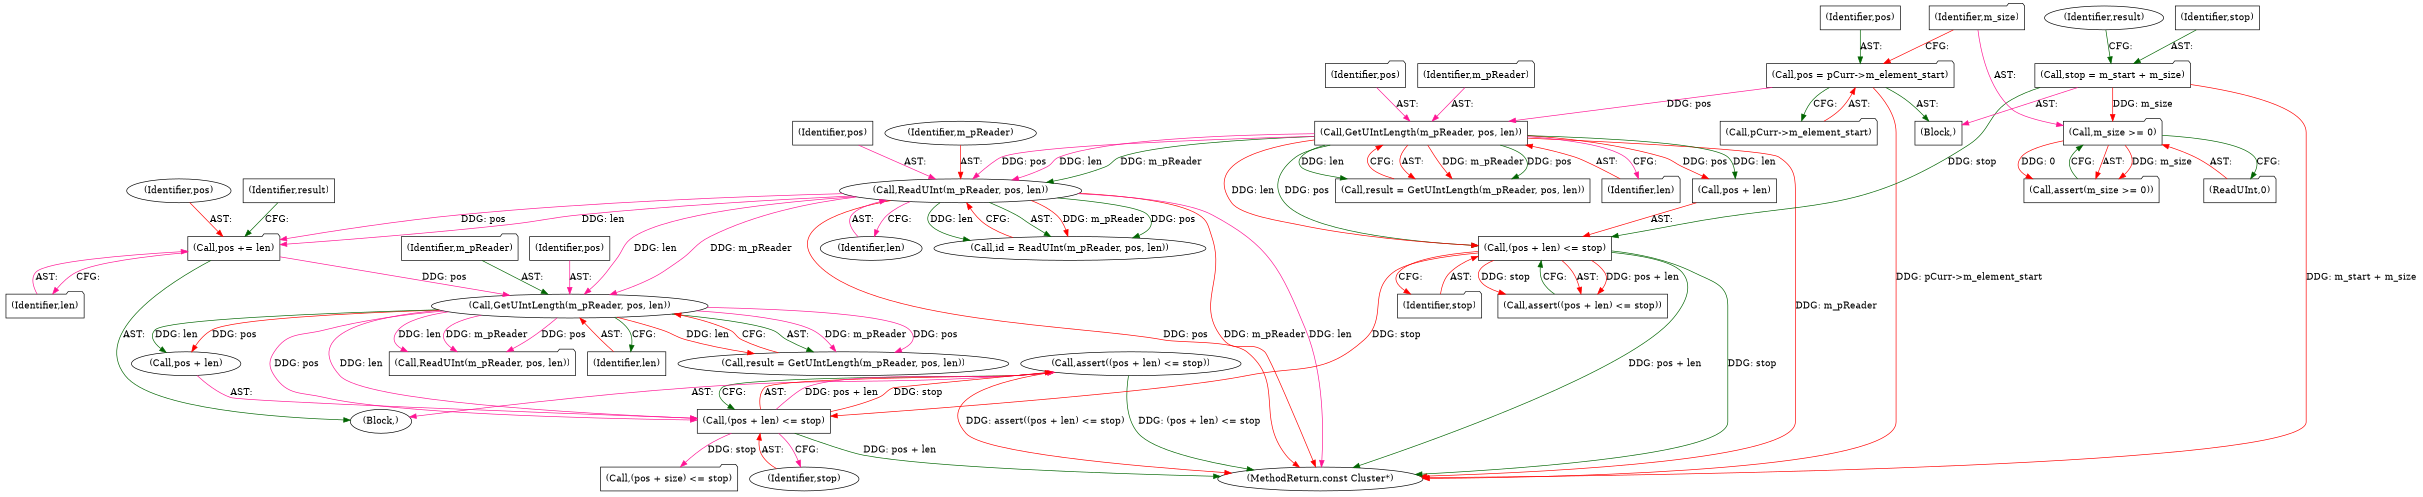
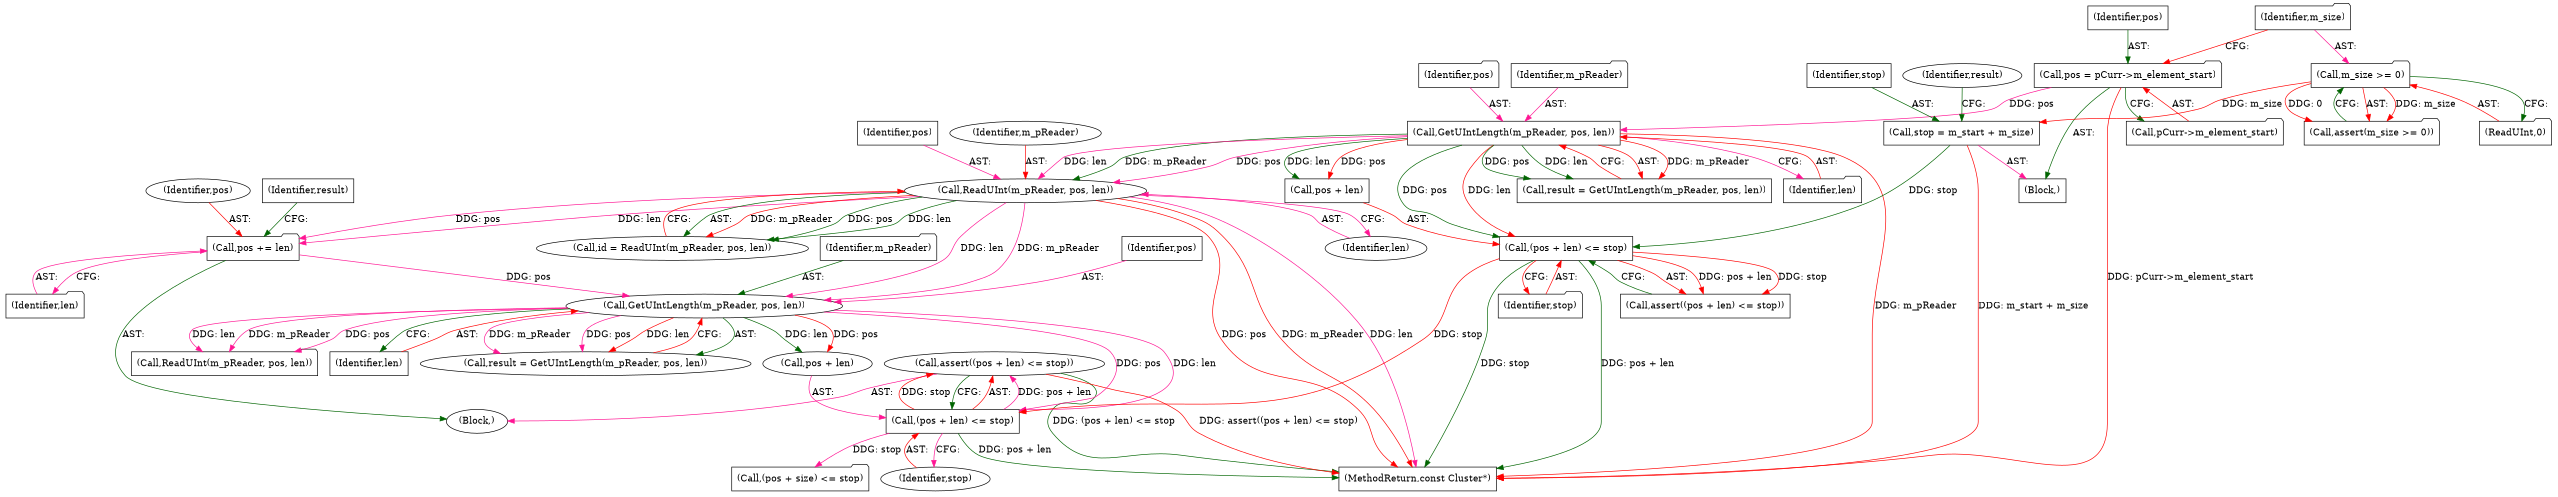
node "(Call,stop = m_start + m_size)": shape folder -> box
edge "(Call,stop = m_start + m_size)" -> "(Call,m_size >= 0)": reversed
node "(MethodReturn,const Cluster*)": shape ellipse -> box
